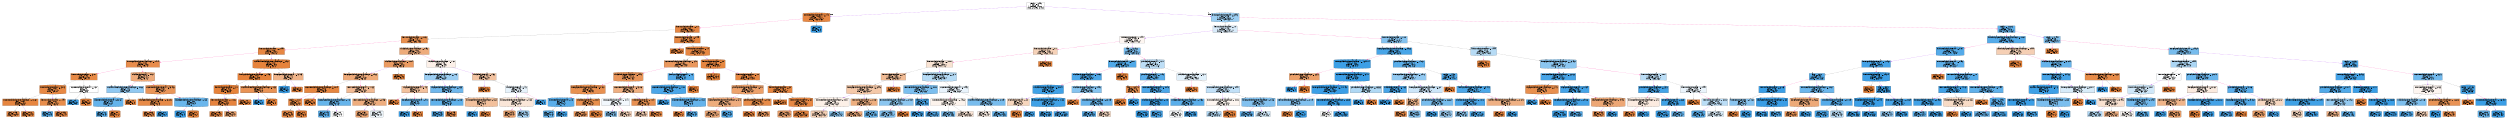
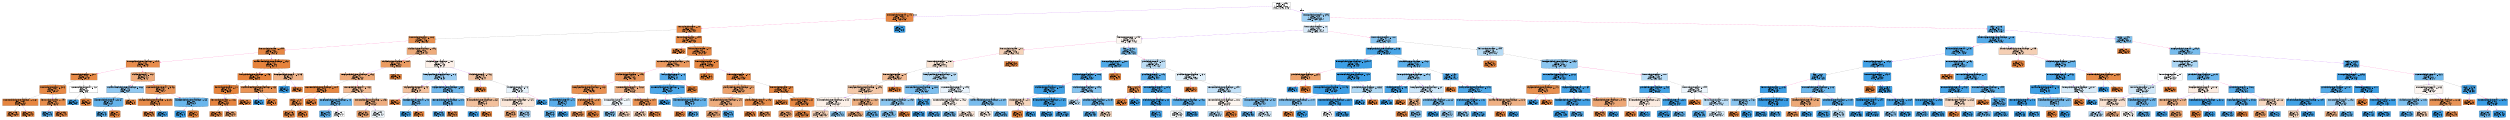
node "gini = 0.0 samples = 77 value = [77, 0]": fillcolor #e58139ff -> #399de55d
node "gini = 0.018 samples = 222 value = [2, 220]": removed
